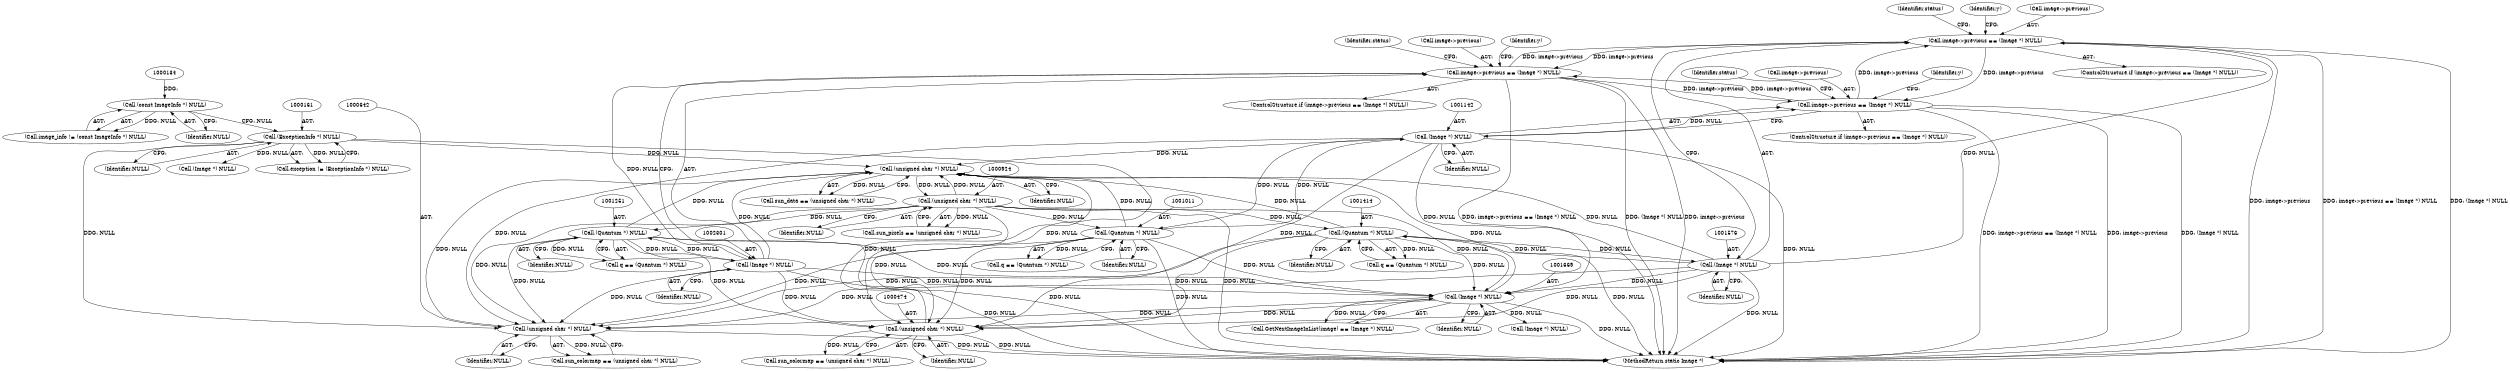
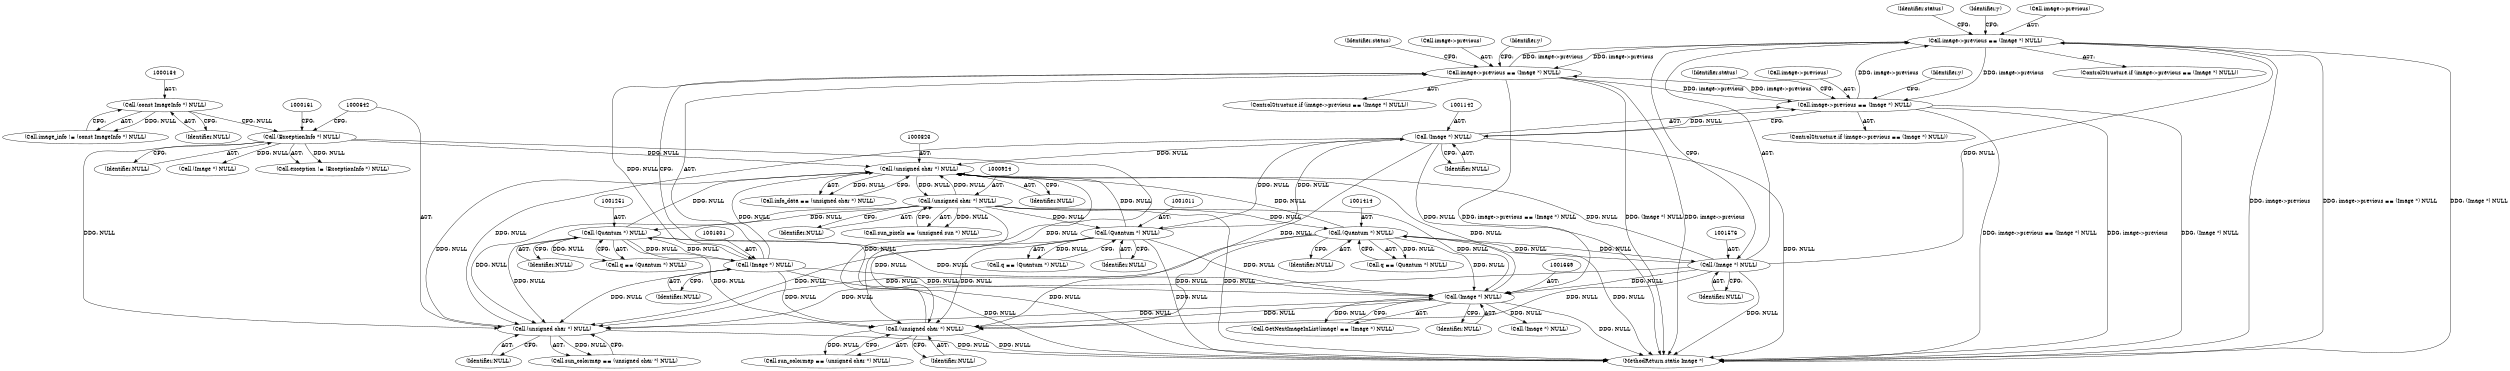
edge "1000134" -> "(Call,(const ImageInfo *) NULL)": label "DDG: " -> "AST: "
edge "(Call,image_info != (const ImageInfo *) NULL)" -> "(Call,(const ImageInfo *) NULL)": label "AST: " -> "CFG: "
edge "1000161" -> "(Call,(ExceptionInfo *) NULL)": label "AST: " -> "CFG: "
node "1000823": added
edge "(Call,exception != (ExceptionInfo *) NULL)" -> "(Call,(ExceptionInfo *) NULL)": now "1000642" -> "(Call,(ExceptionInfo *) NULL)"
node "(Call,sun_data == (unsigned char *) NULL)": label "(Call,sun_data == (unsigned char *) NULL)" -> "(Call,info_data == (unsigned char *) NULL)"
node "1002301": label "1002301" -> "1001301"
node "(Call,sun_pixels == (unsigned char *) NULL)": label "(Call,sun_pixels == (unsigned char *) NULL)" -> "(Call,sun_pixels == (unsigned sun *) NULL)"
node "1000474": removed
